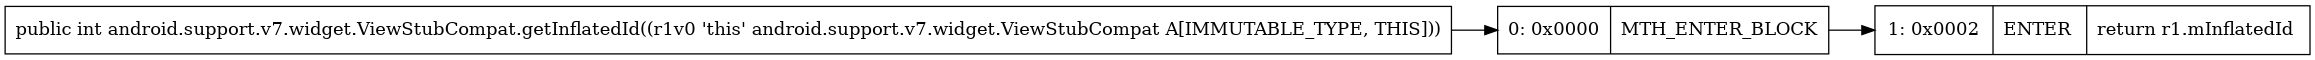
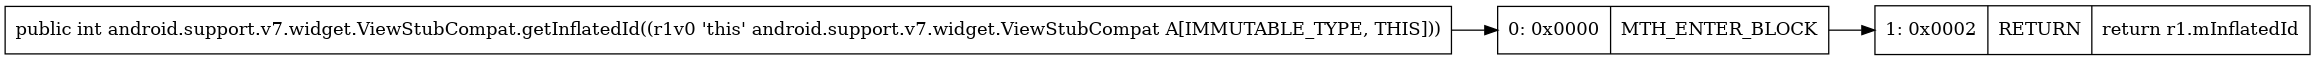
node "1: 0x0002": text "ENTER" -> "RETURN"
